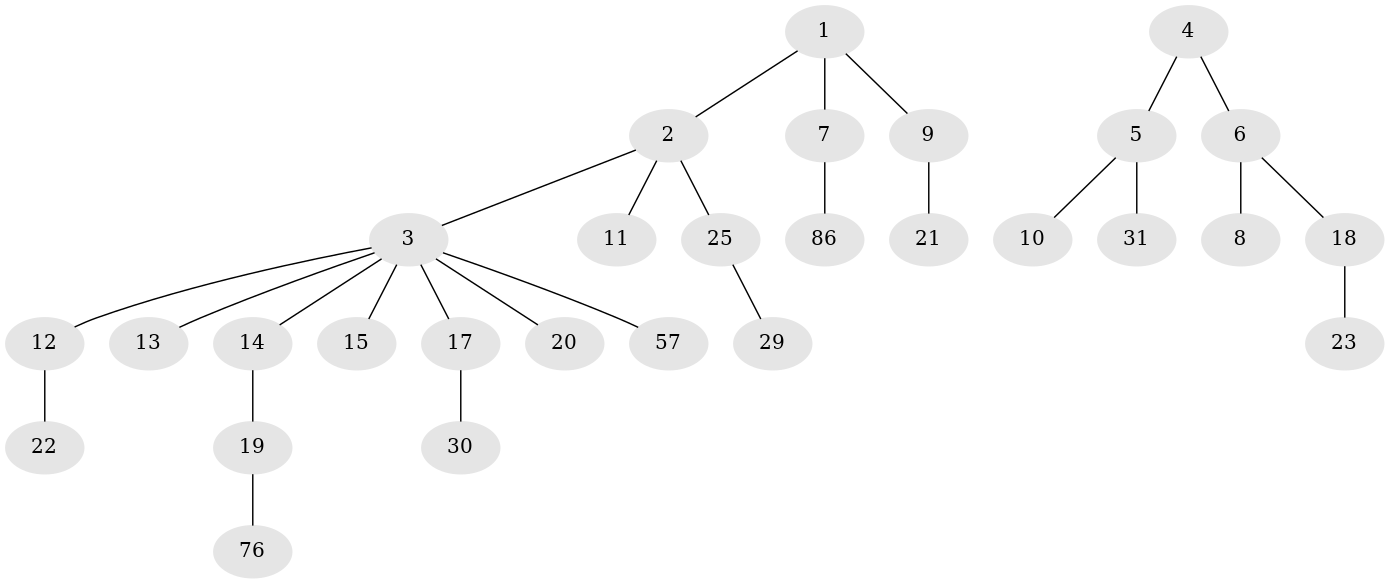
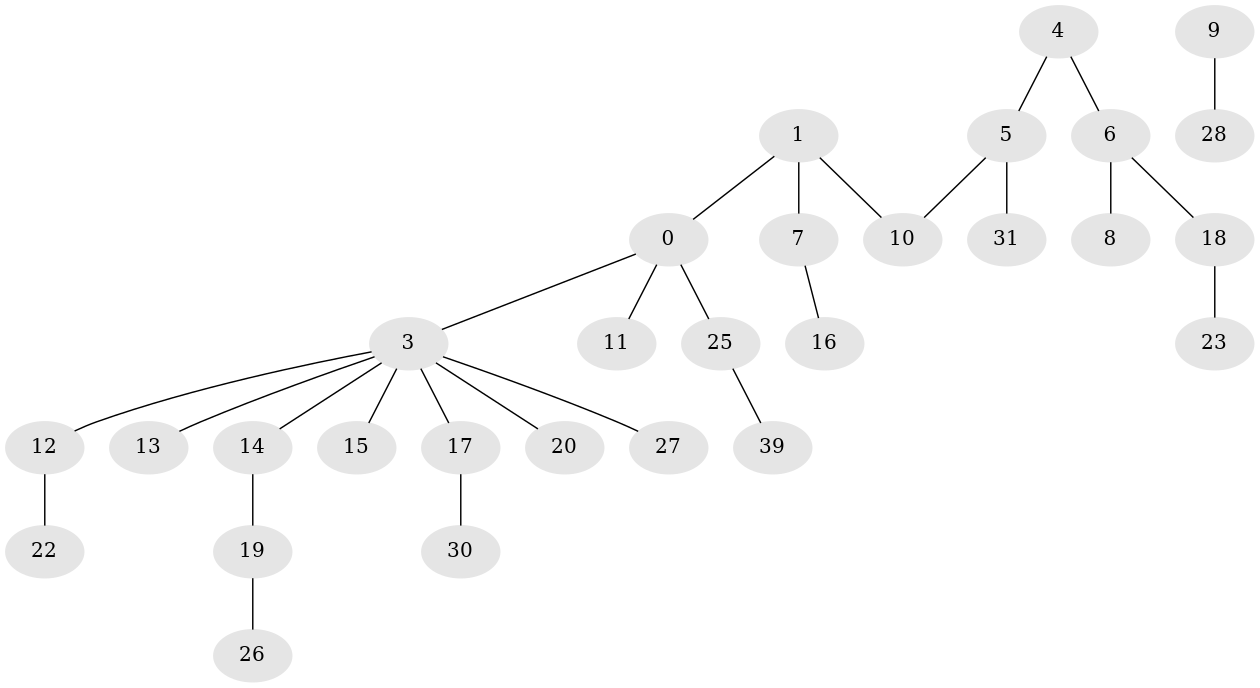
edge "1" -- "9": now "1" -- "10"
node "2": label "2" -> "0"
node "86": label "86" -> "16"
node "21": label "21" -> "28"
node "57": label "57" -> "27"
node "29": label "29" -> "39"
node "76": label "76" -> "26"
